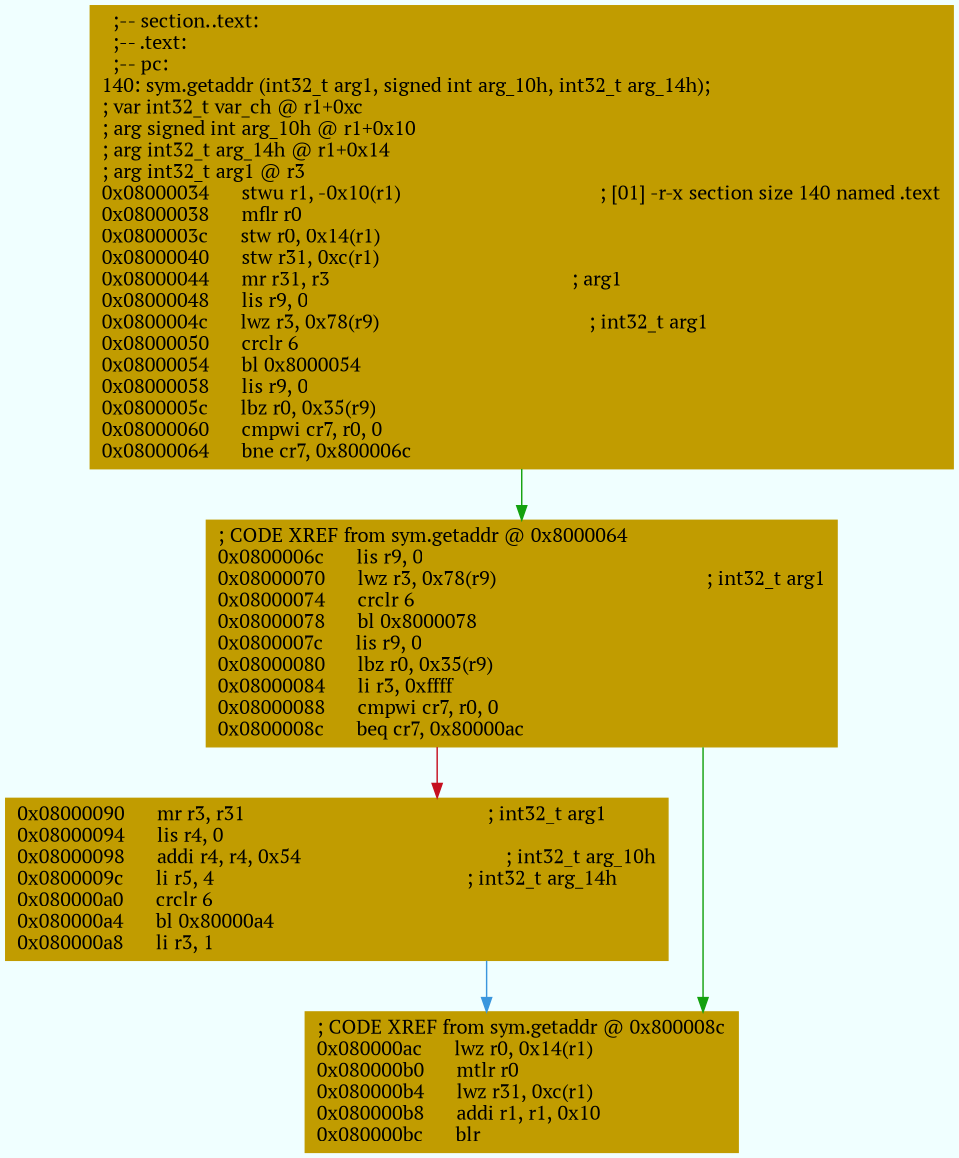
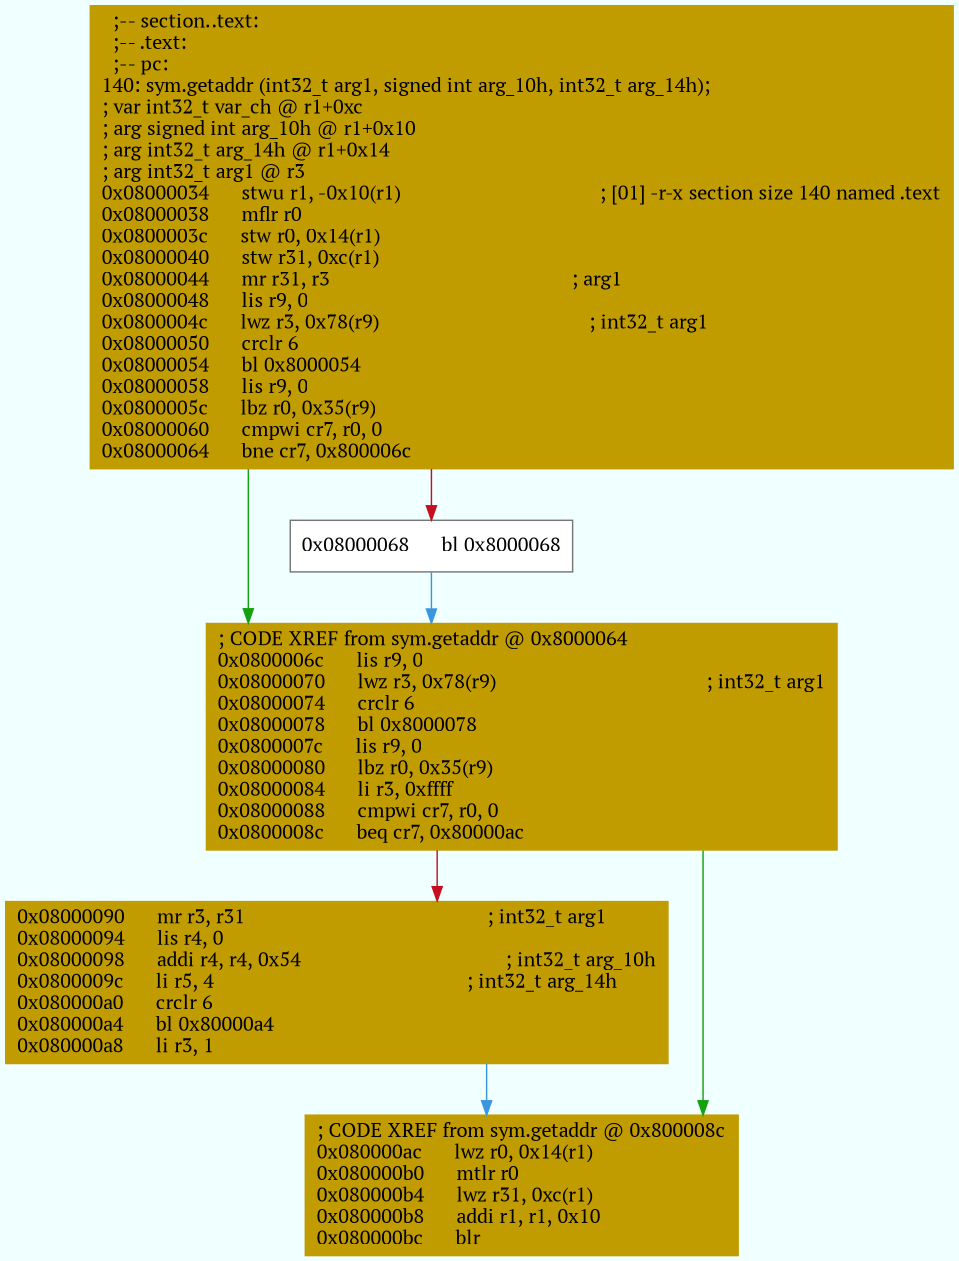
node "0x08000068      bl 0x8000068": added
